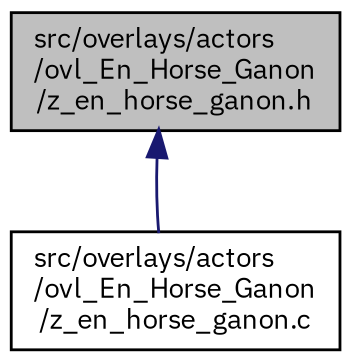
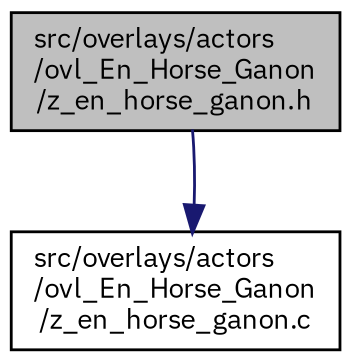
edge "src/overlays/actors /ovl_En_Horse_Ganon /z_en_horse_ganon.c" -> "src/overlays/actors /ovl_En_Horse_Ganon /z_en_horse_ganon.h": reversed
